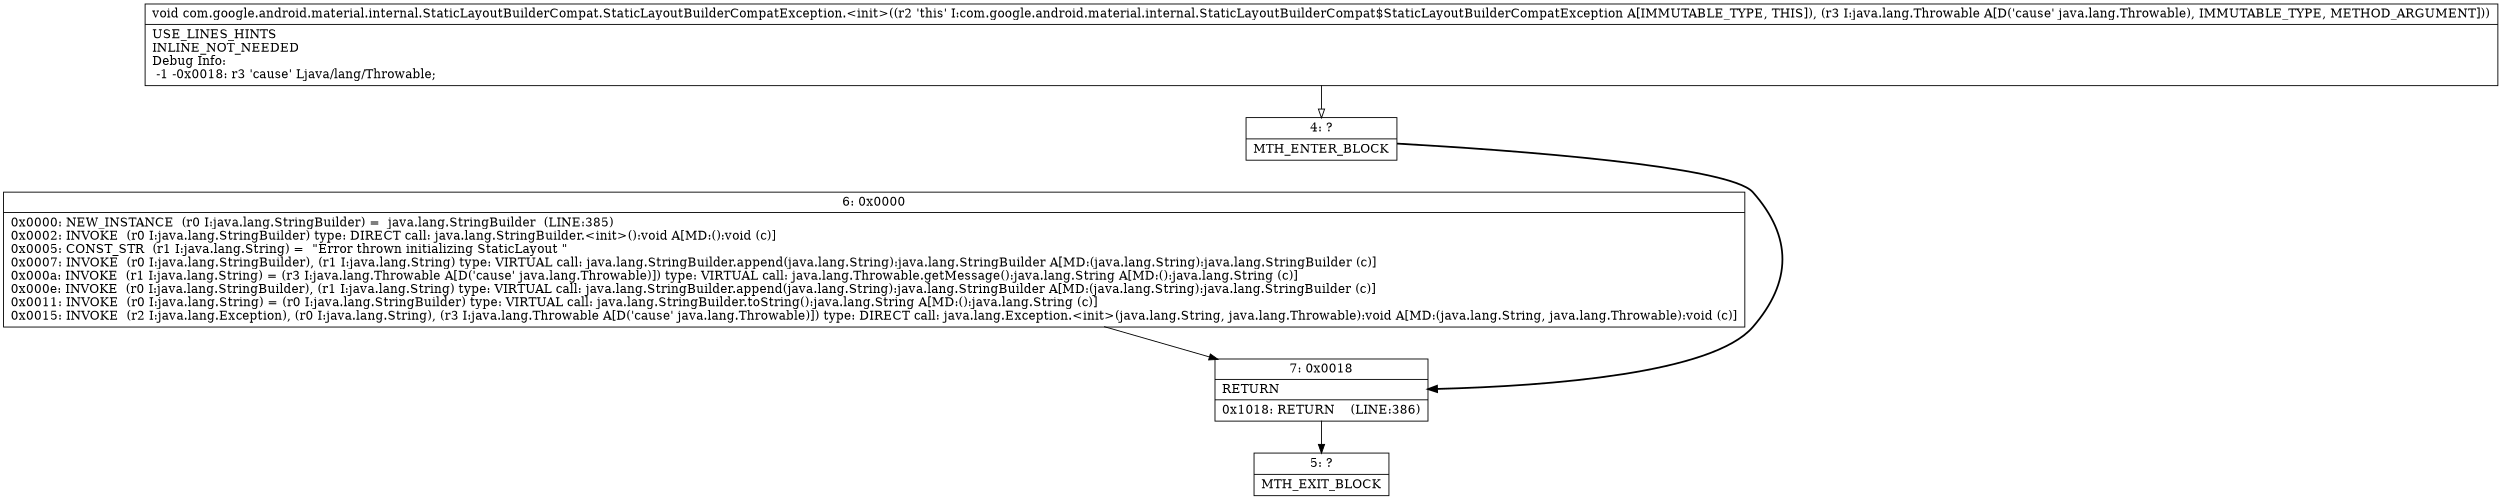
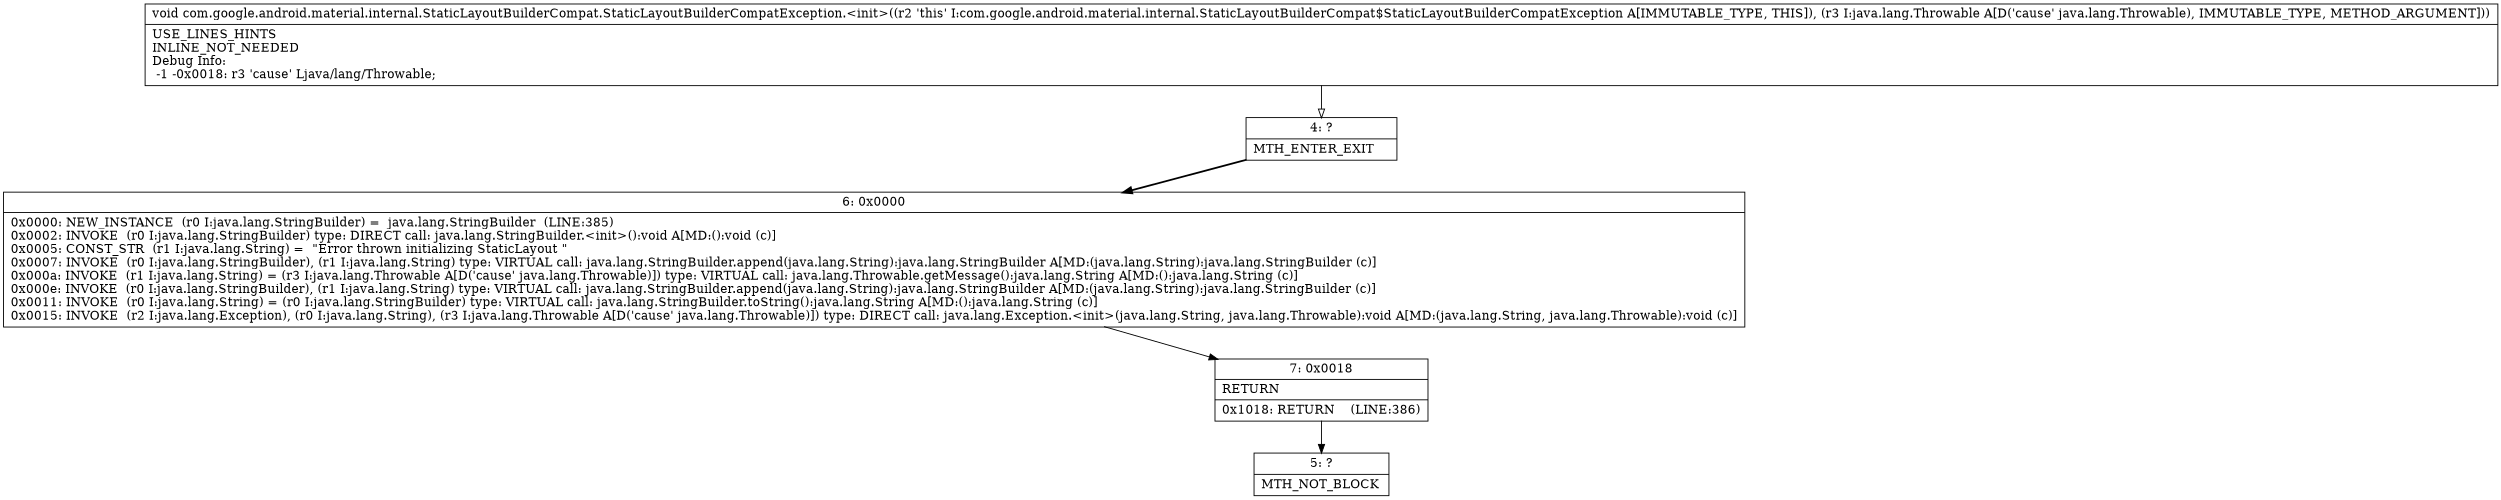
node "4: ?": text "MTH_ENTER_BLOCK" -> "MTH_ENTER_EXIT"
edge "4: ?" -> "7: 0x0018": now "4: ?" -> "6: 0x0000"
node "5: ?": text "MTH_EXIT_BLOCK" -> "MTH_NOT_BLOCK"
